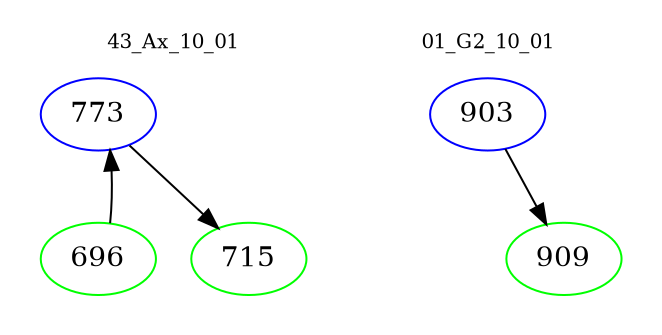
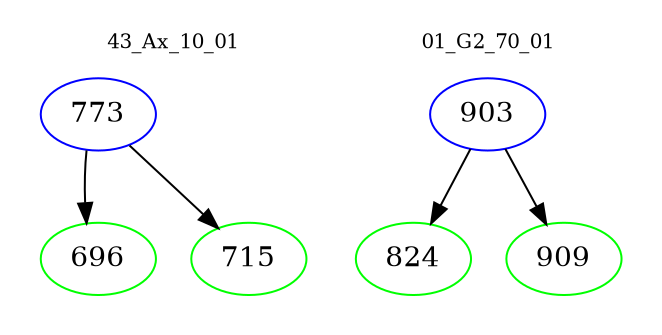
cluster "01_G2_10_01": label "01_G2_10_01" -> "01_G2_70_01"
edge "696" -> "773": reversed
node "824": added
